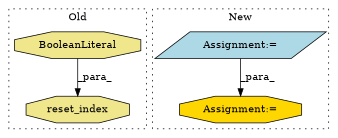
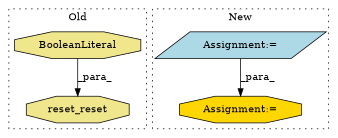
node "reset_index": label "reset_index" -> "reset_reset"
